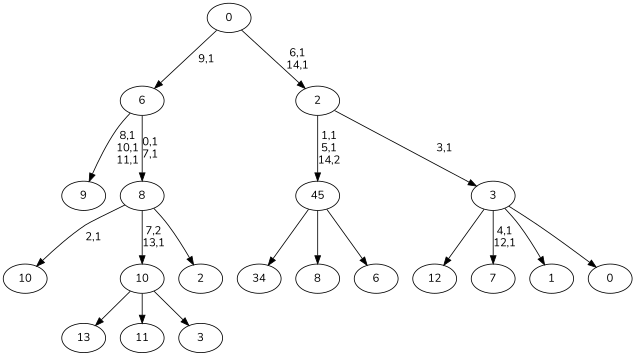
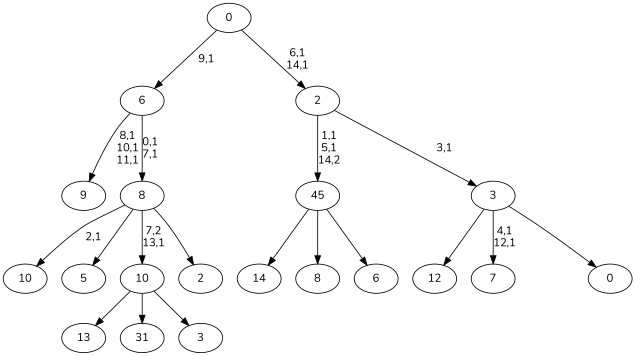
node "5": added
node "34": label "34" -> "14"
node "1": removed
node "11": label "11" -> "31"
